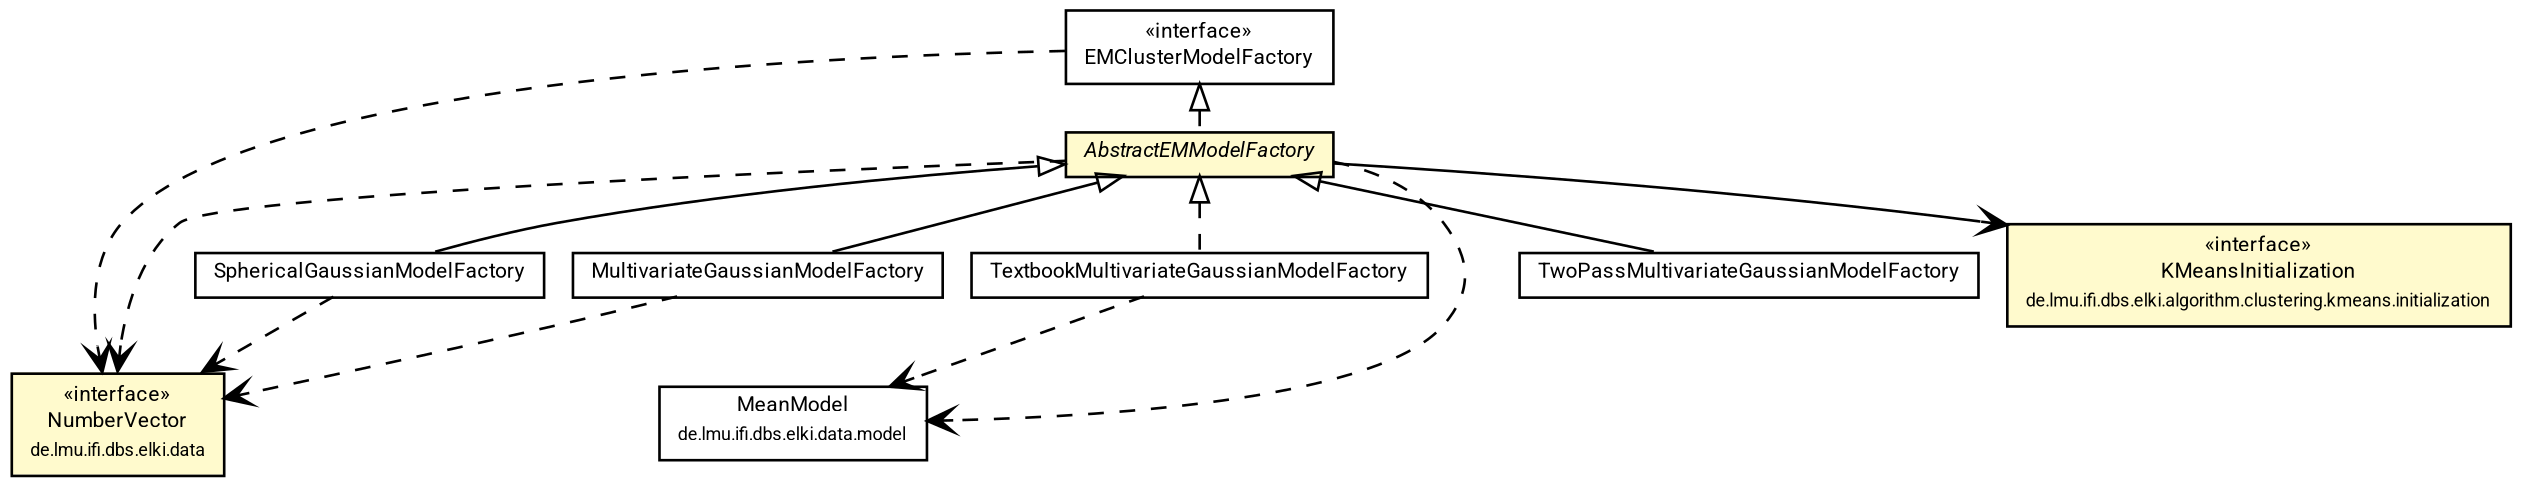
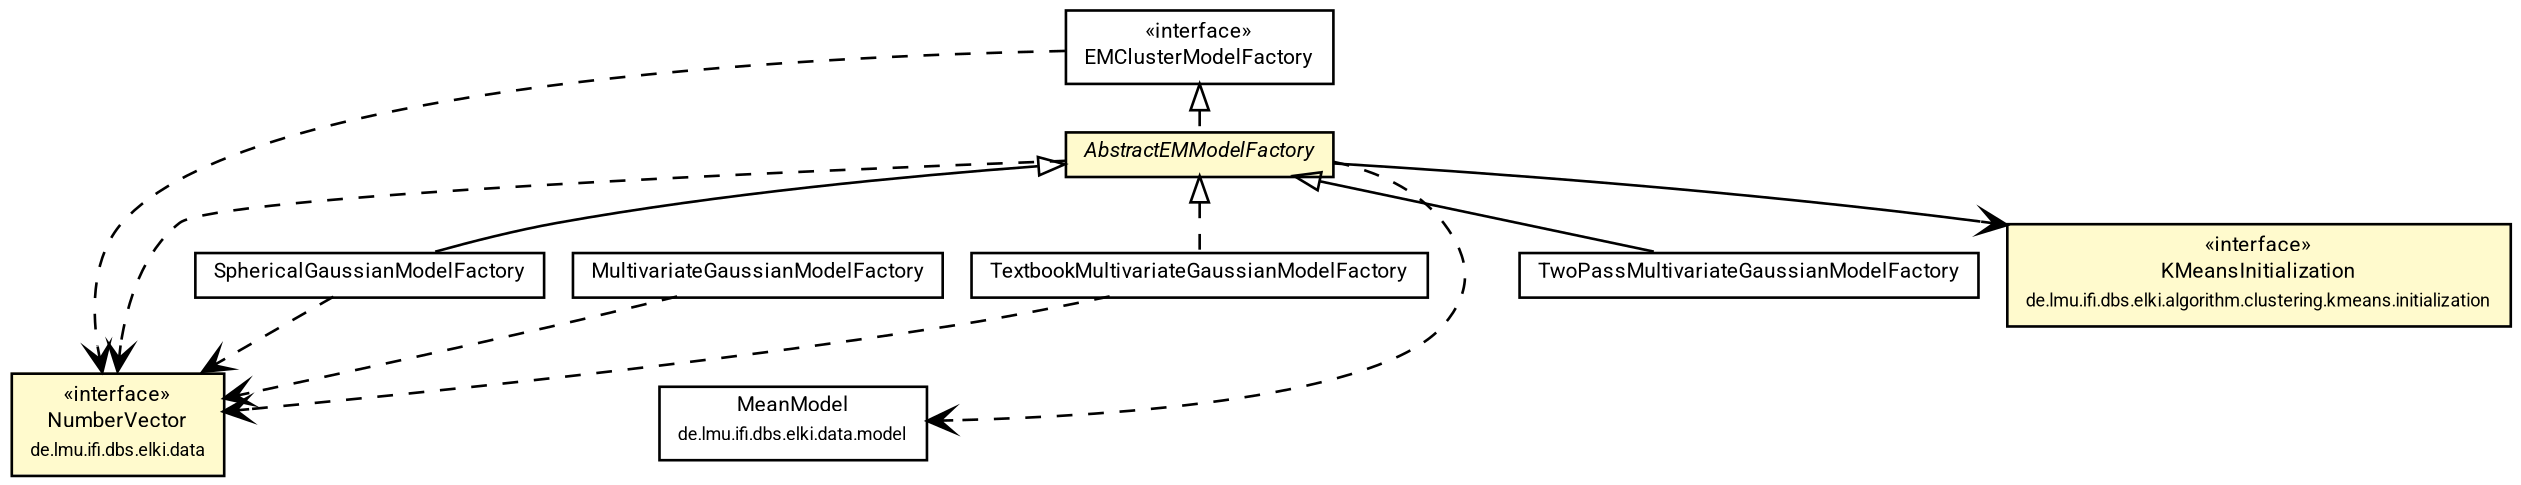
edge "MultivariateGaussianModelFactory" -> "AbstractEMModelFactory": removed
edge "TextbookMultivariateGaussianModelFactory" -> "MeanModel": now "TextbookMultivariateGaussianModelFactory" -> "NumberVector"
